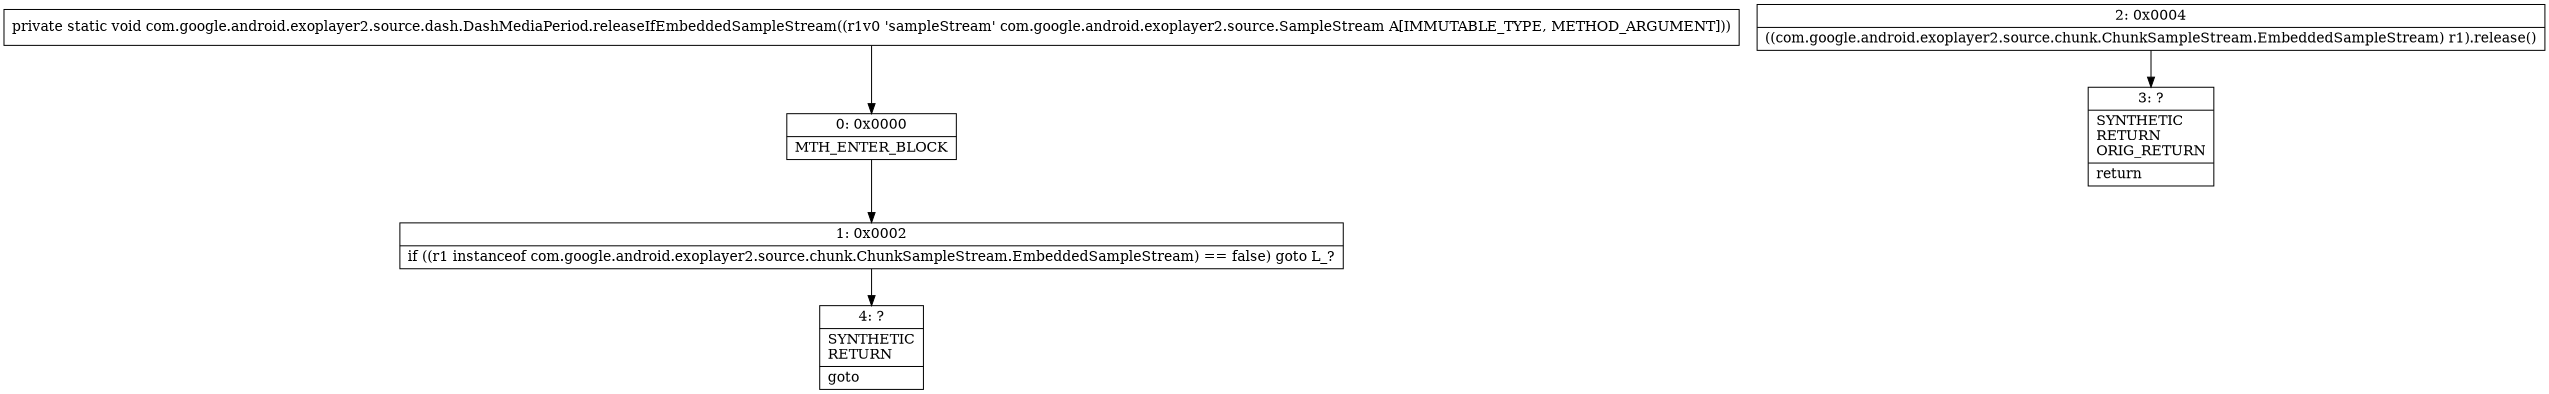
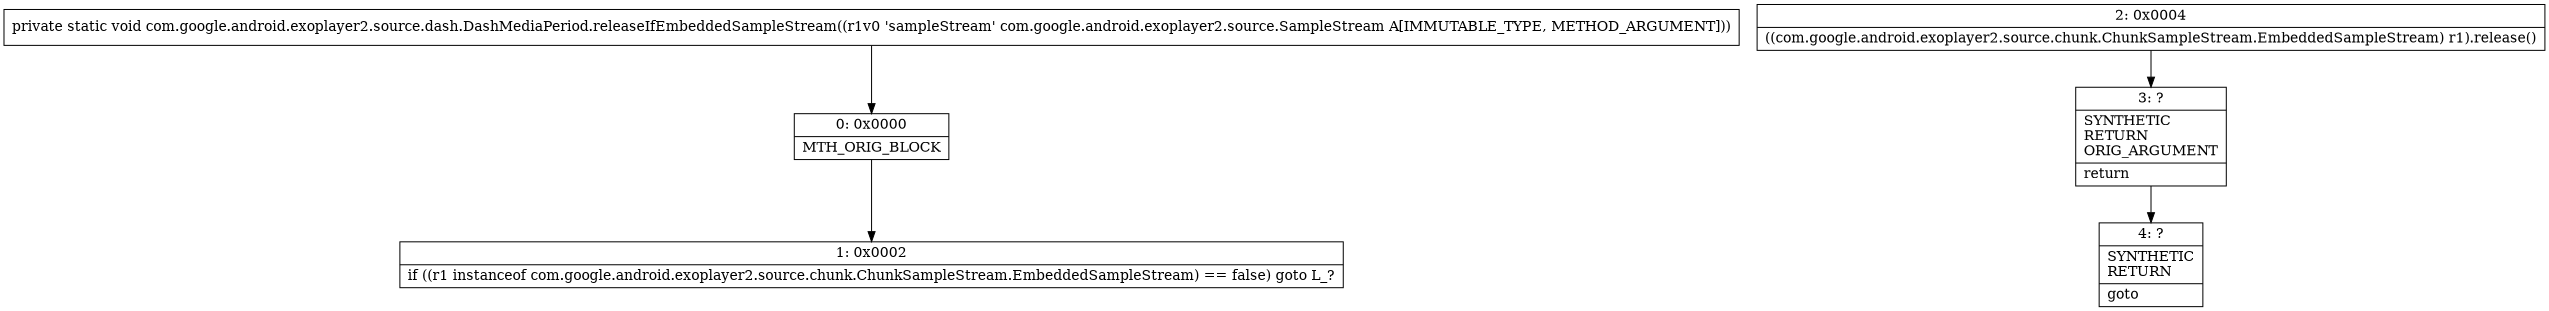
node "0: 0x0000": text "MTH_ENTER_BLOCK" -> "MTH_ORIG_BLOCK"
node "3: ?": text "ORIG_RETURN" -> "ORIG_ARGUMENT"
edge "1: 0x0002" -> "4: ?": now "3: ?" -> "4: ?"
